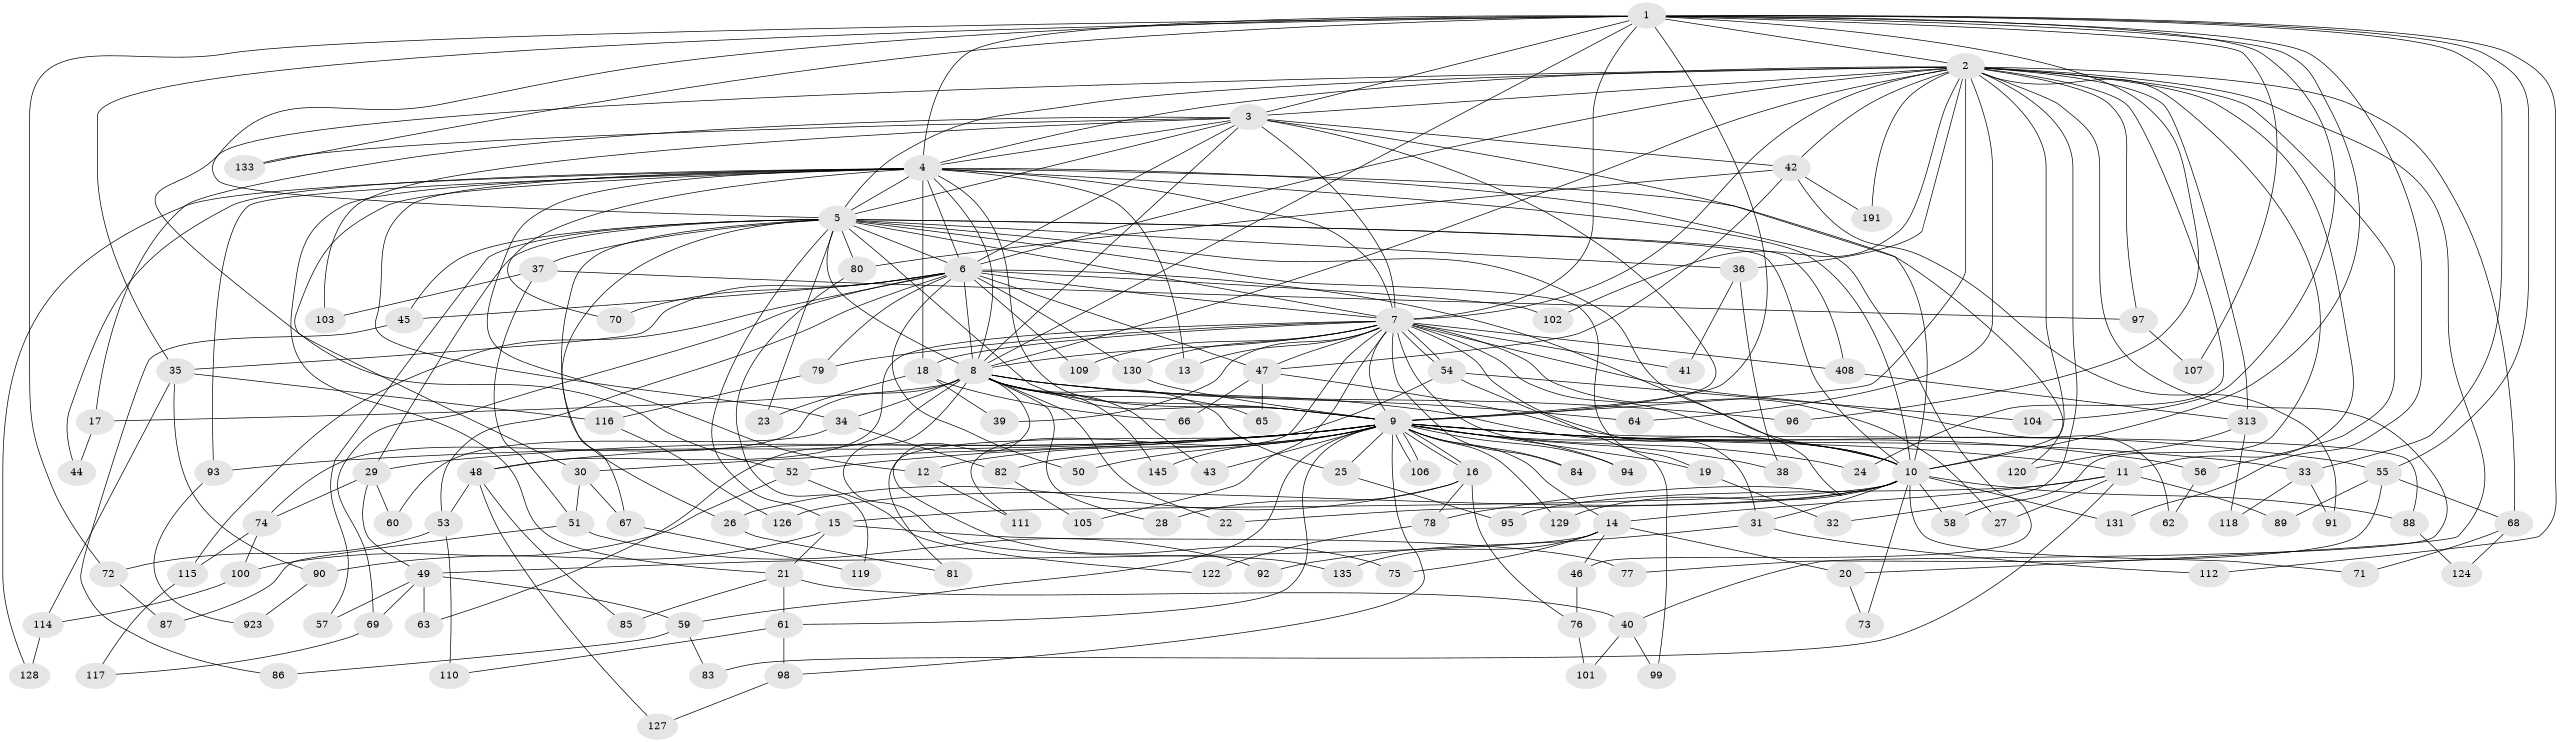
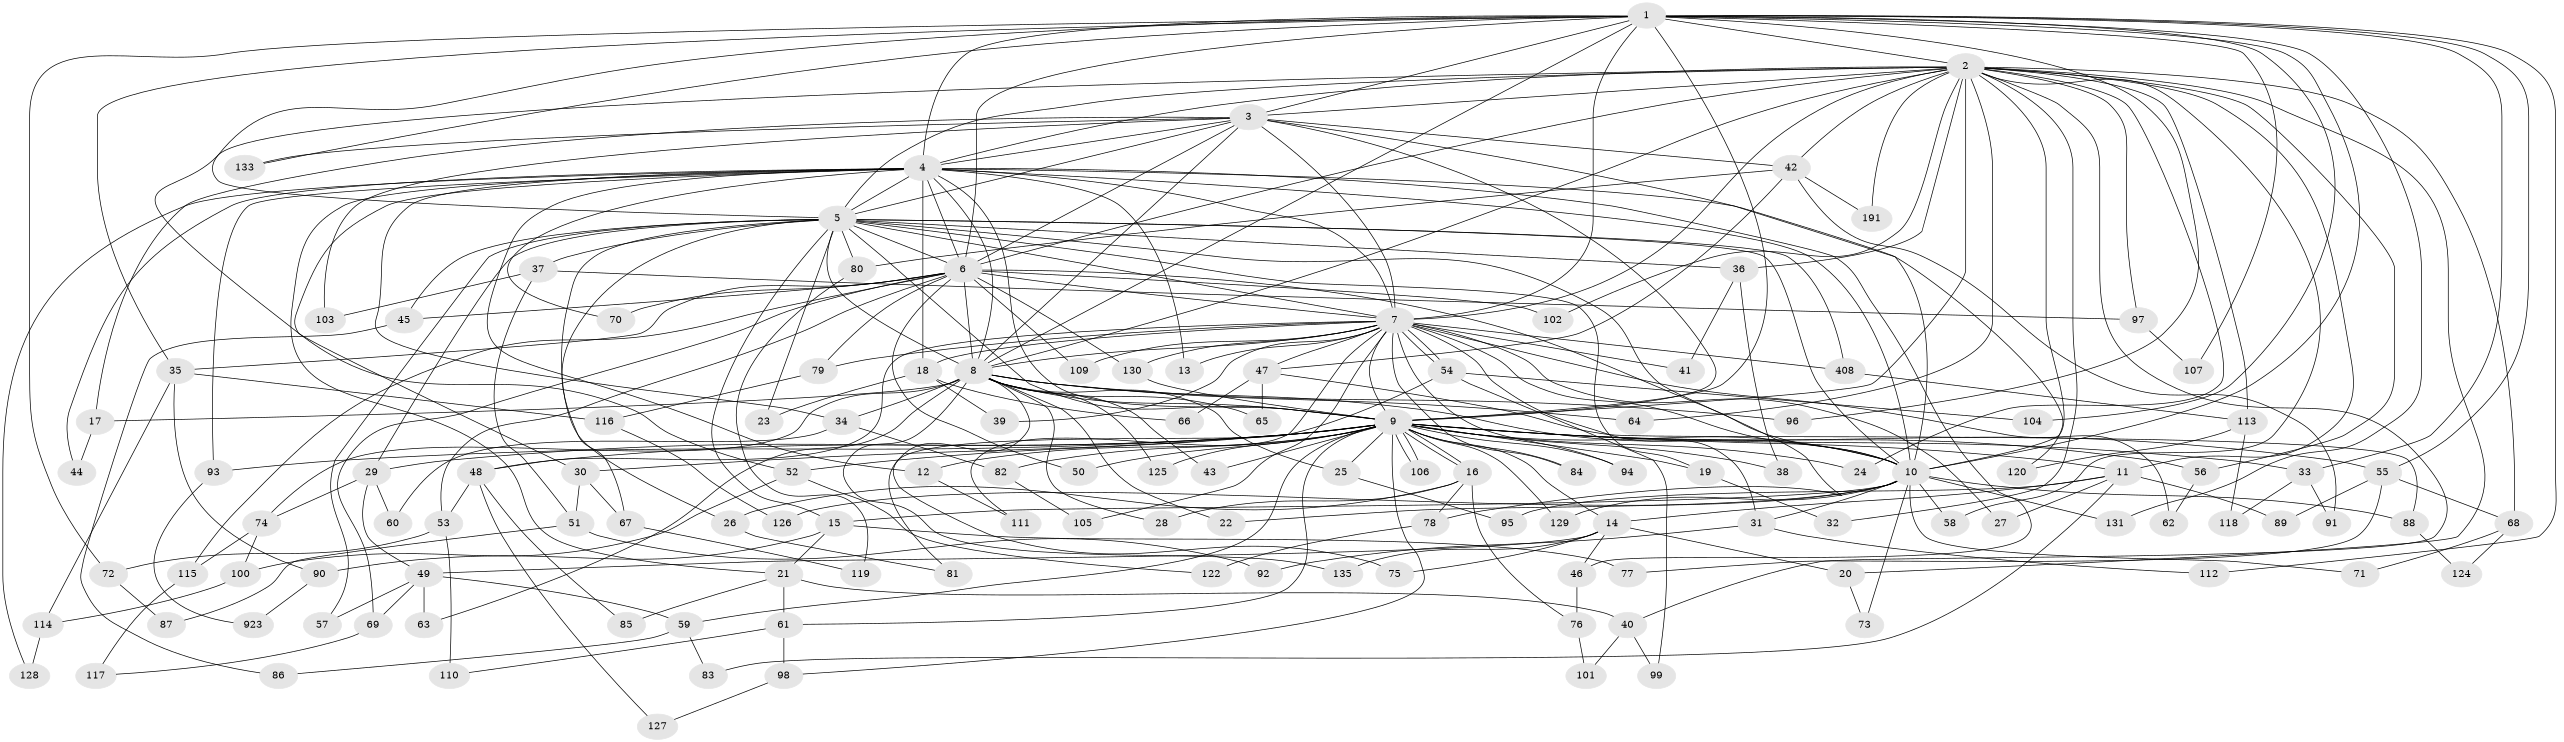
edge "6" -- "47": now "6" -- "1"
node "313": label "313" -> "113"
node "145": label "145" -> "125"
